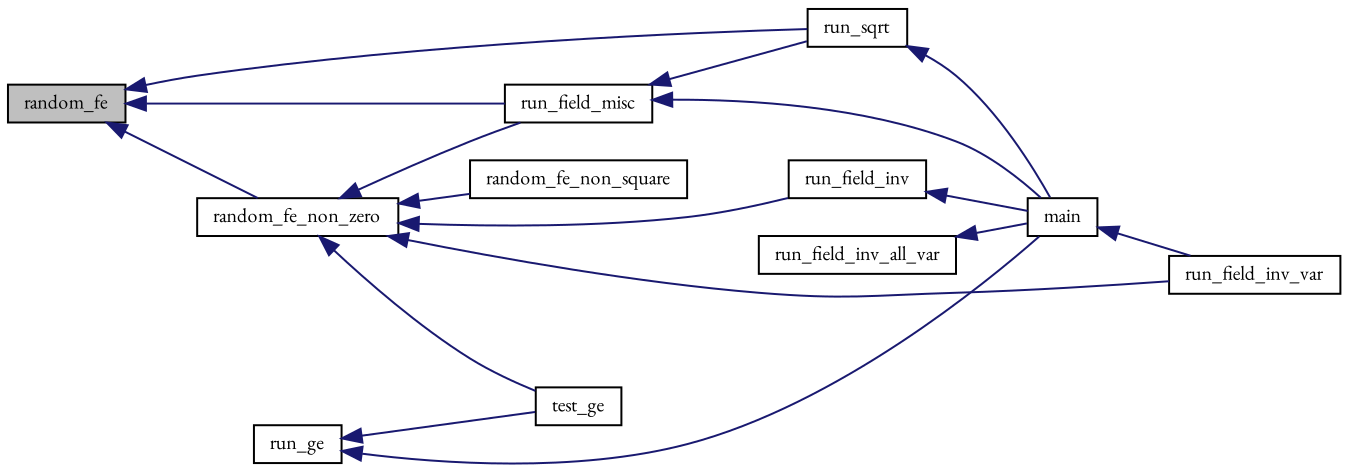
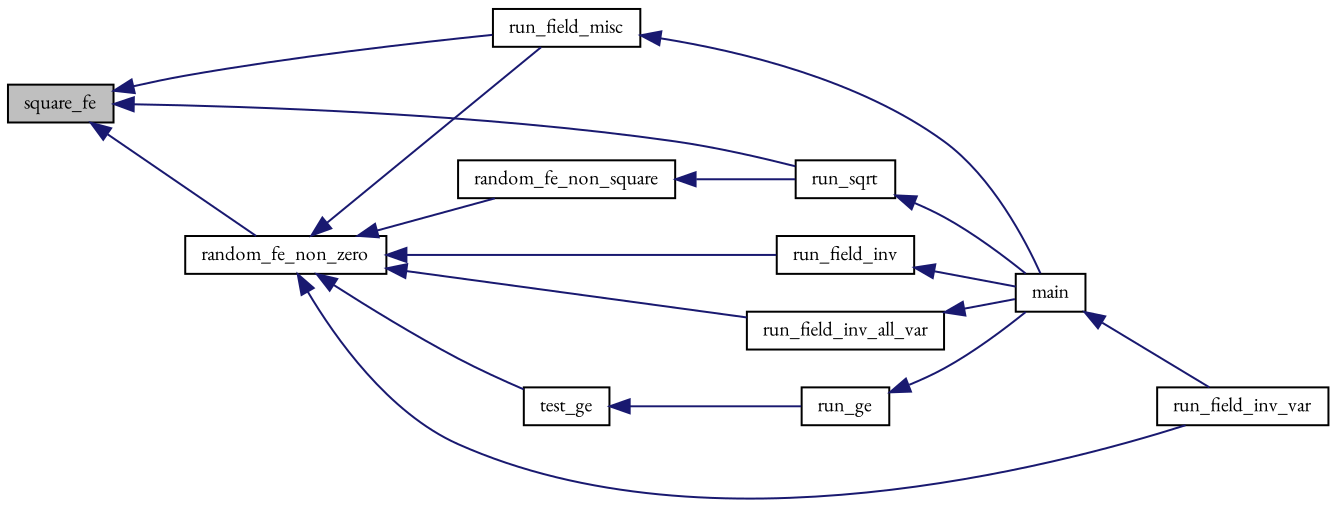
edge "run_sqrt" -> "run_field_misc": now "run_sqrt" -> "random_fe_non_square"
node "random_fe": label "random_fe" -> "square_fe"
edge "run_field_inv_all_var" -> "random_fe_non_zero": added
edge "test_ge" -> "run_ge": reversed
